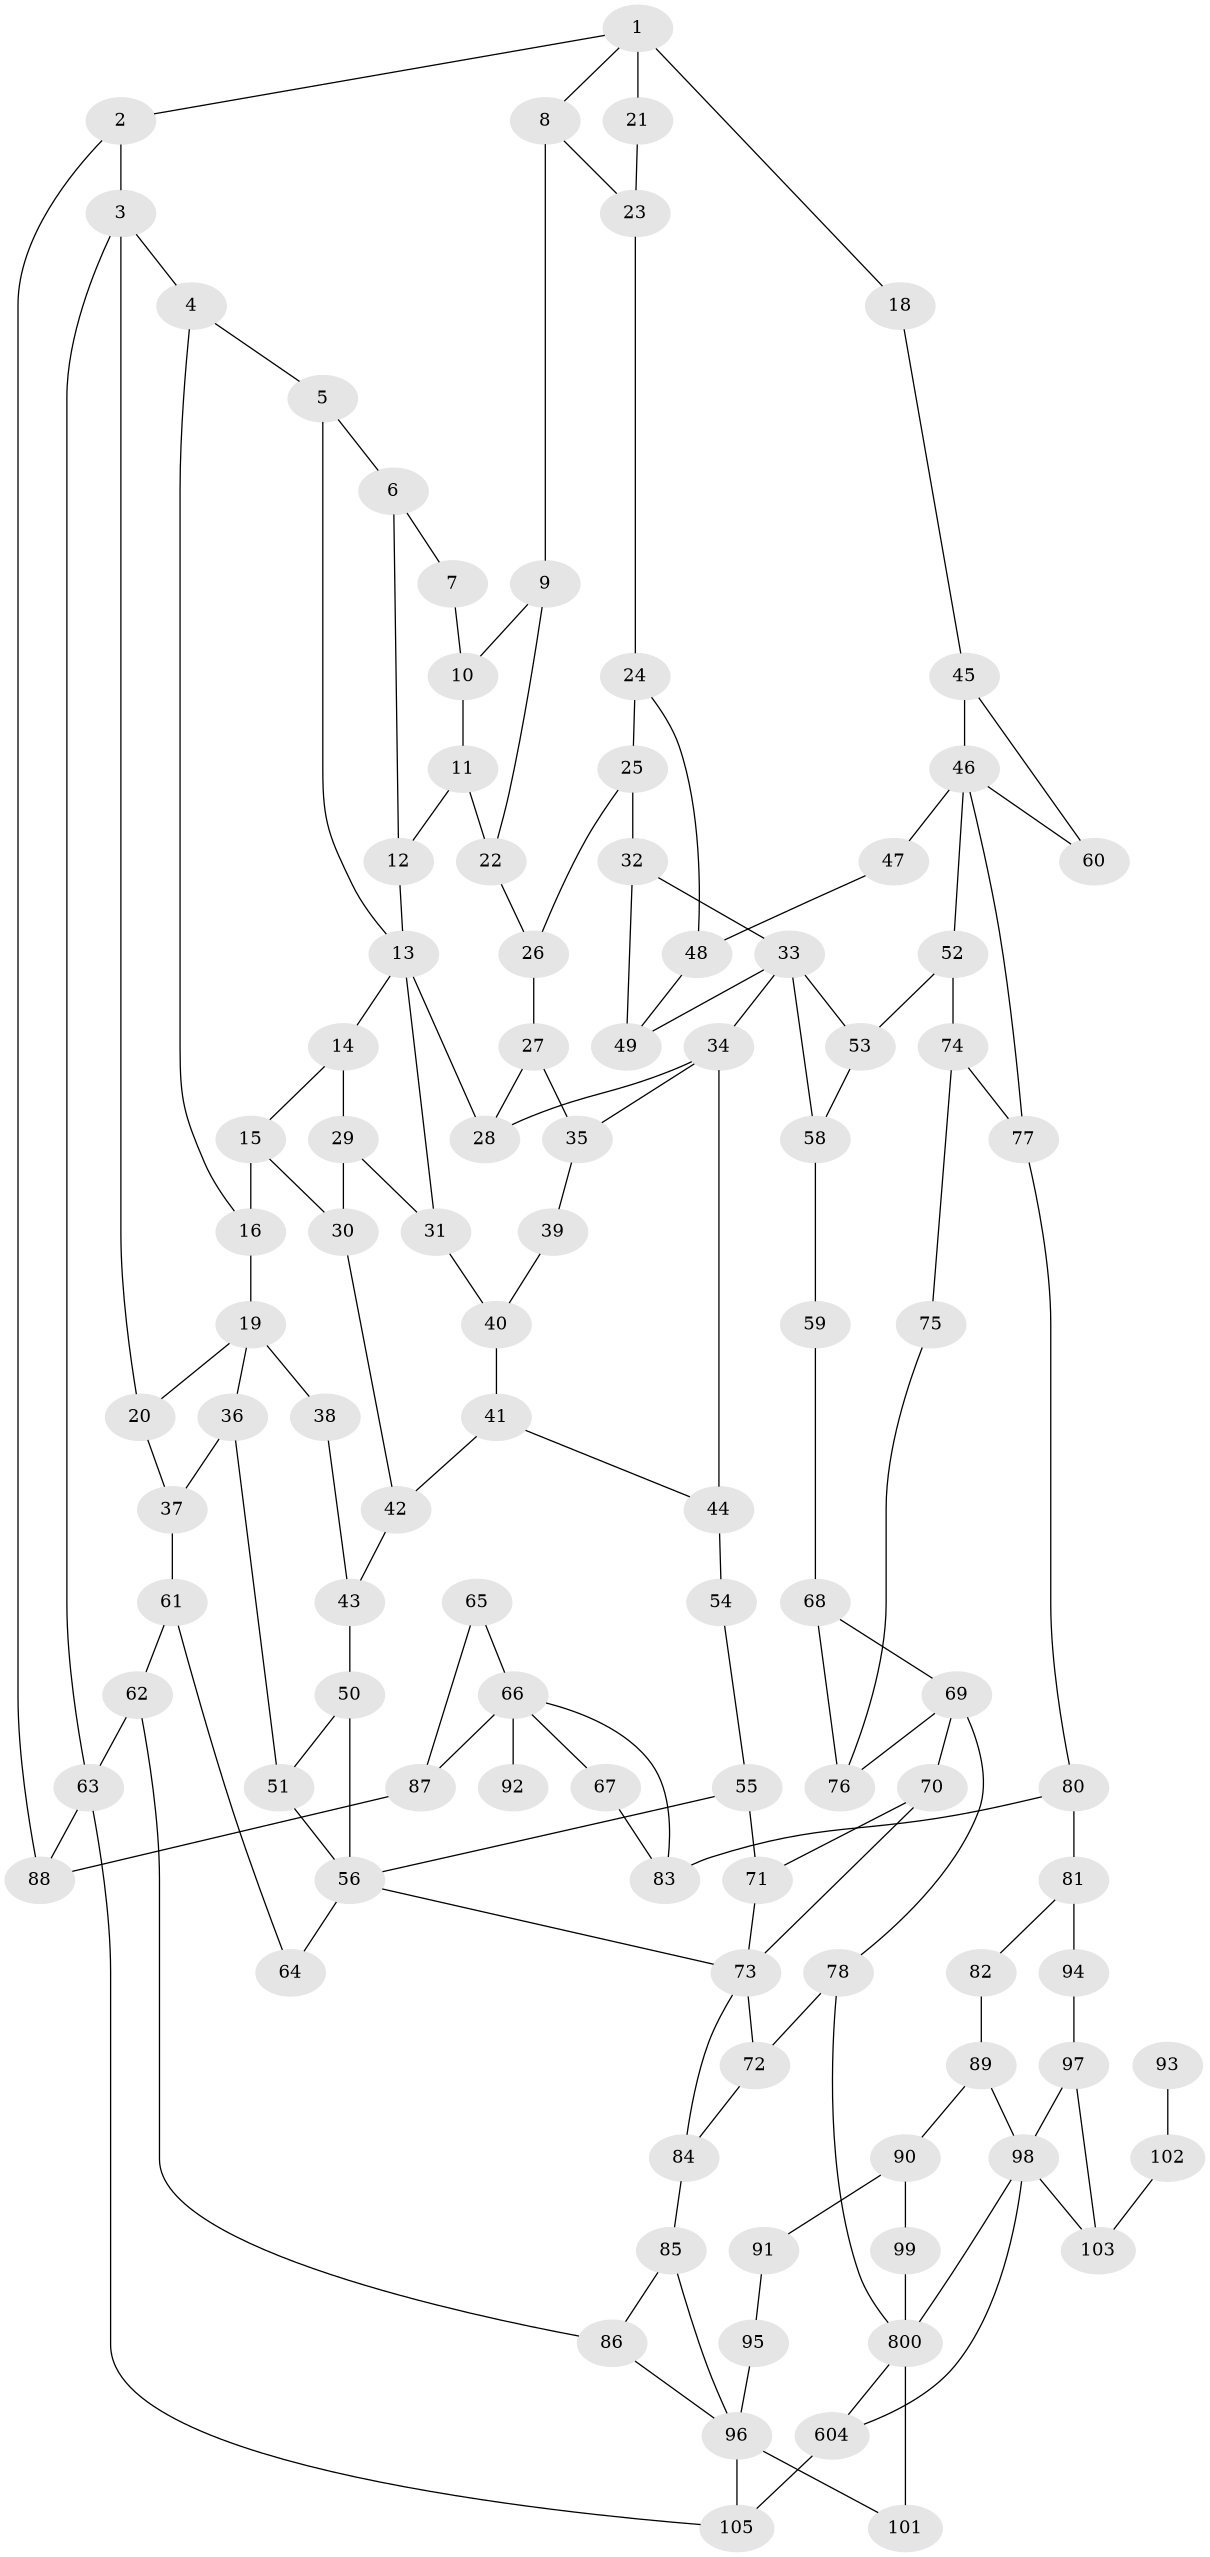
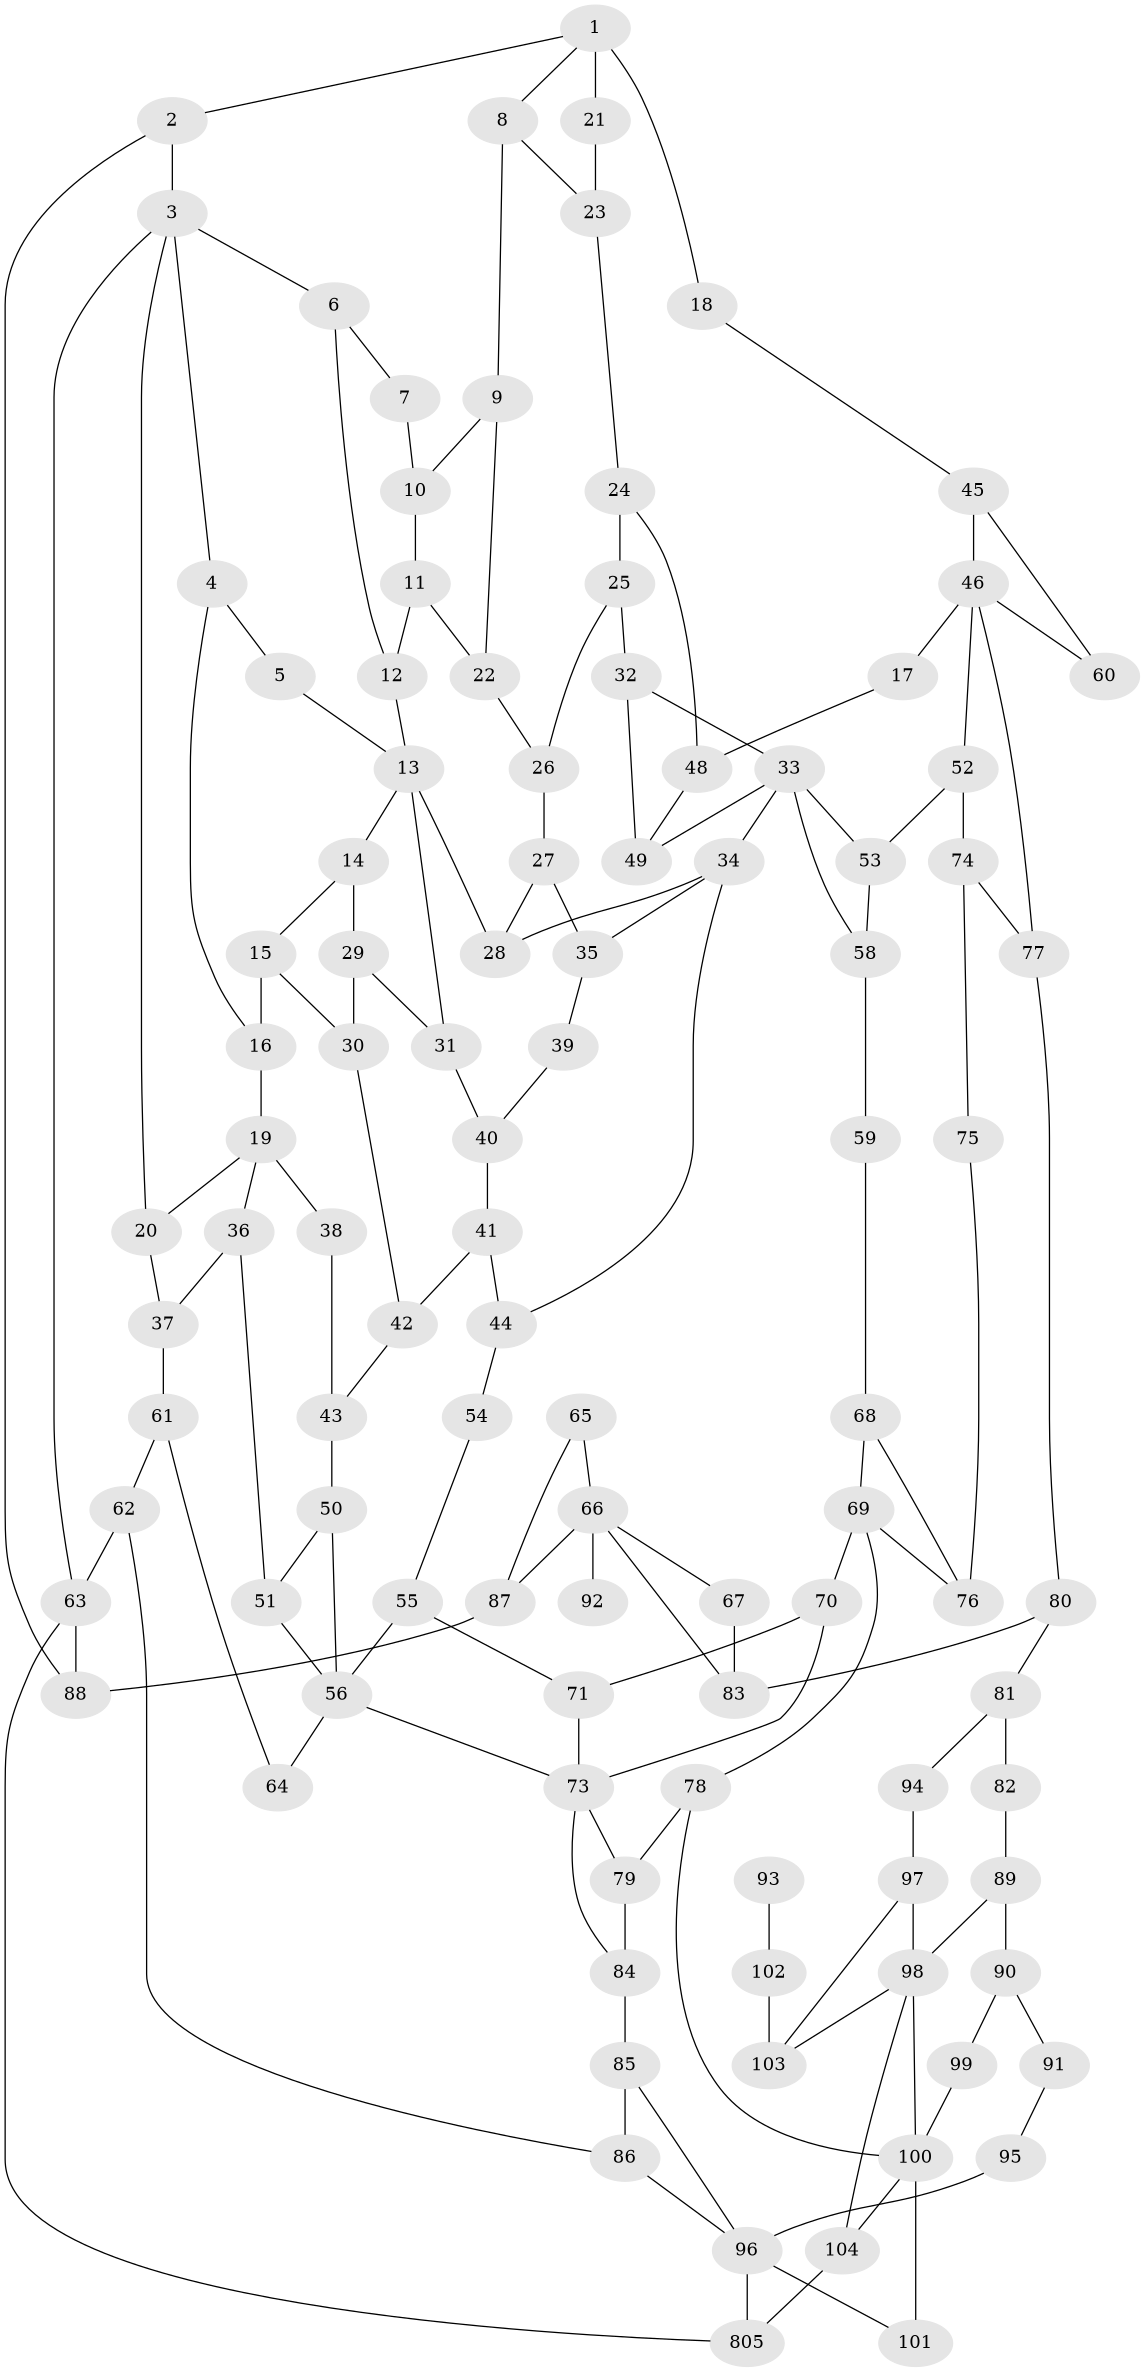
edge "5" -- "6": now "3" -- "6"
node "47": label "47" -> "17"
node "72": label "72" -> "79"
node "800": label "800" -> "100"
node "604": label "604" -> "104"
node "105": label "105" -> "805"
